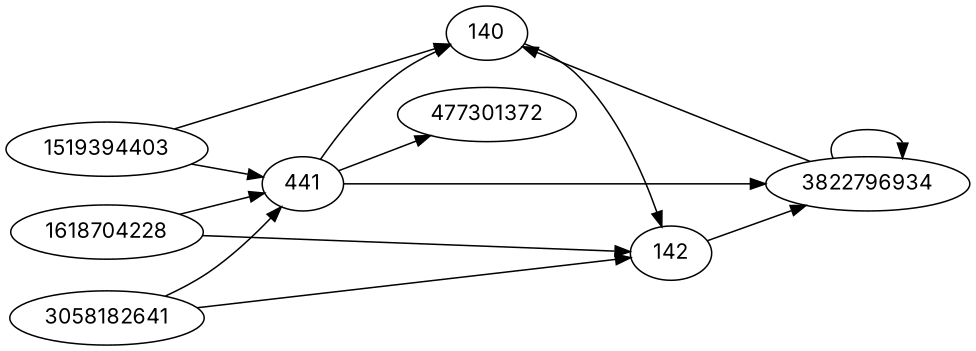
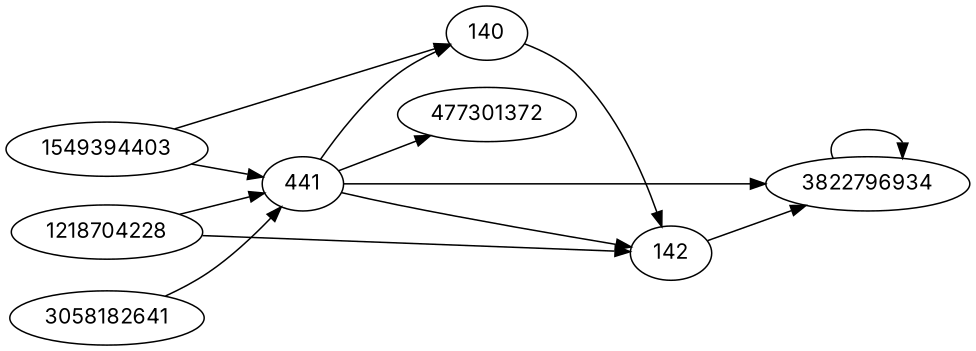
edge "3822796934" -> "140": removed
node "1519394403": label "1519394403" -> "1549394403"
node "1618704228": label "1618704228" -> "1218704228"
edge "3058182641" -> "142": now "441" -> "142"
